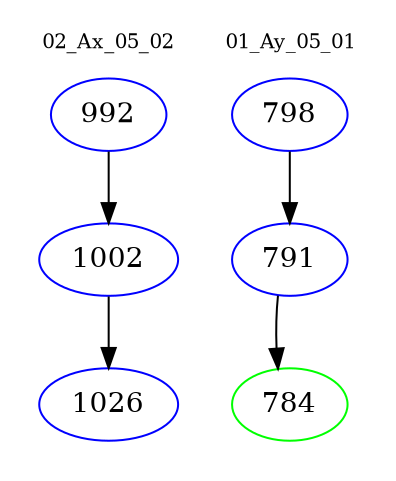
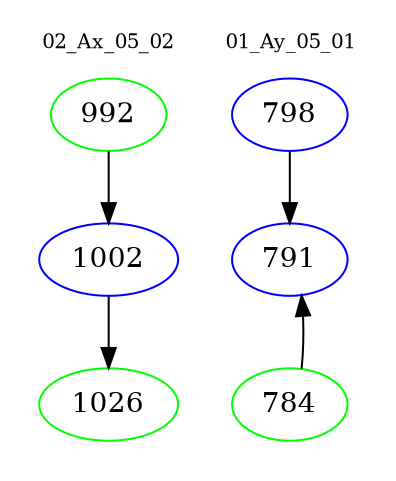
node "992": color blue -> green
edge "791" -> "784": reversed
node "1026": color blue -> green
